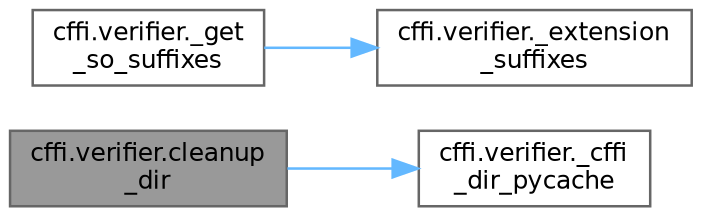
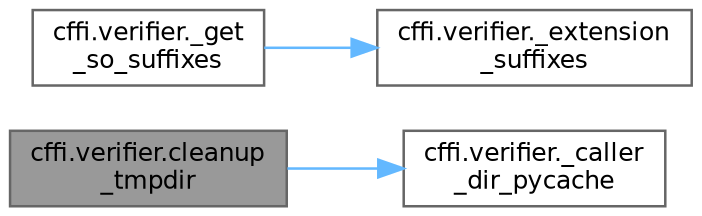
node "cffi.verifier.cleanup _dir": label "cffi.verifier.cleanup _dir" -> "cffi.verifier.cleanup _tmpdir"
node "cffi.verifier._cffi _dir_pycache": label "cffi.verifier._cffi _dir_pycache" -> "cffi.verifier._caller _dir_pycache"
